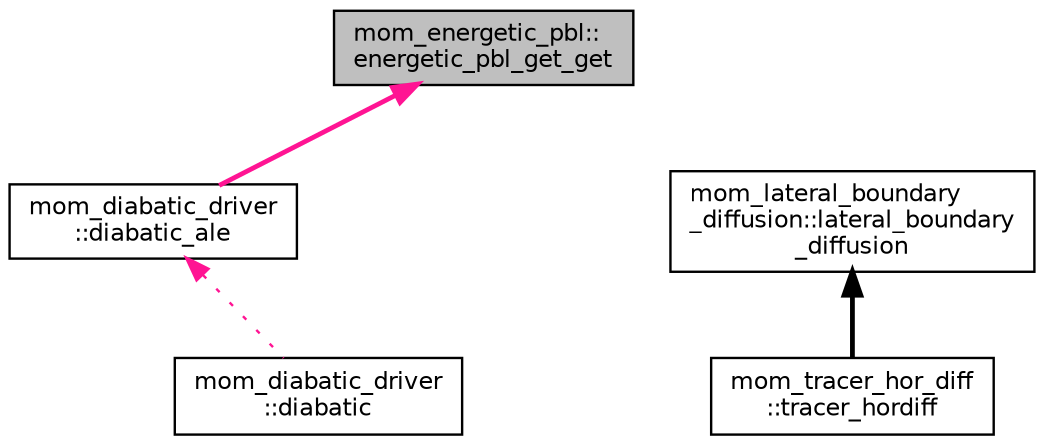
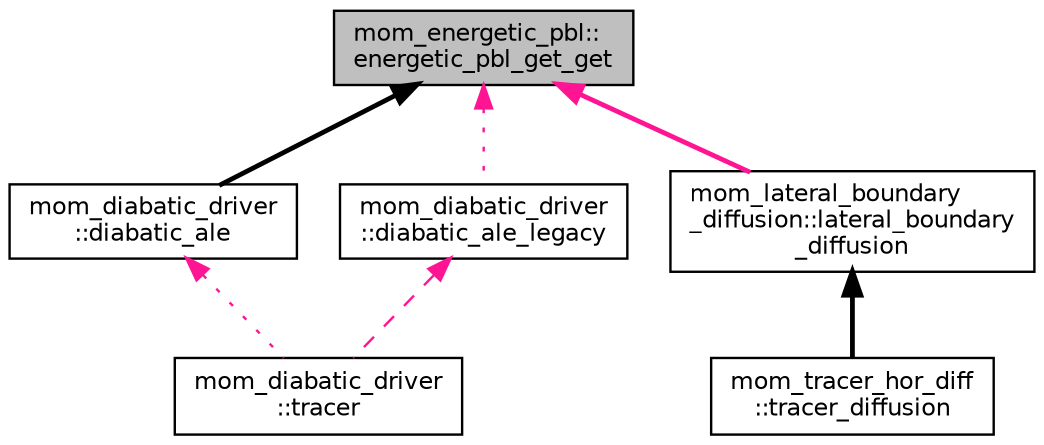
edge "mom_lateral_boundary _diffusion::lateral_boundary _diffusion" -> "mom_energetic_pbl:: energetic_pbl_get_get": added
edge "mom_diabatic_driver ::diabatic_ale" -> "mom_energetic_pbl:: energetic_pbl_get_get": color deeppink -> black
node "mom_diabatic_driver ::diabatic_ale_legacy": added
node "mom_diabatic_driver ::diabatic": label "mom_diabatic_driver ::diabatic" -> "mom_diabatic_driver ::tracer"
node "mom_tracer_hor_diff ::tracer_hordiff": label "mom_tracer_hor_diff ::tracer_hordiff" -> "mom_tracer_hor_diff ::tracer_diffusion"
